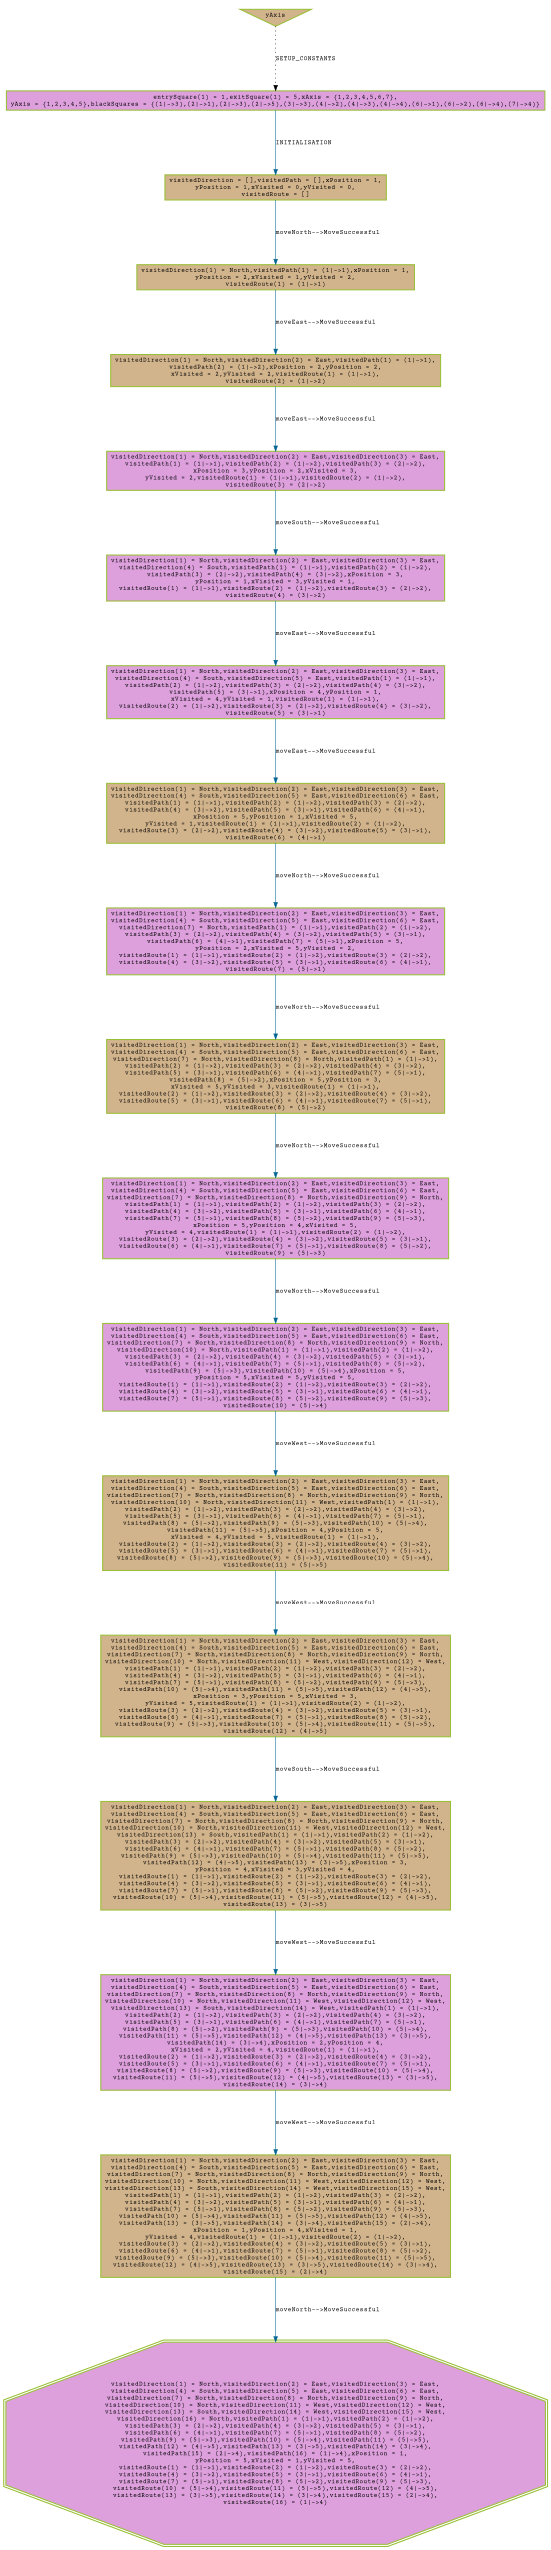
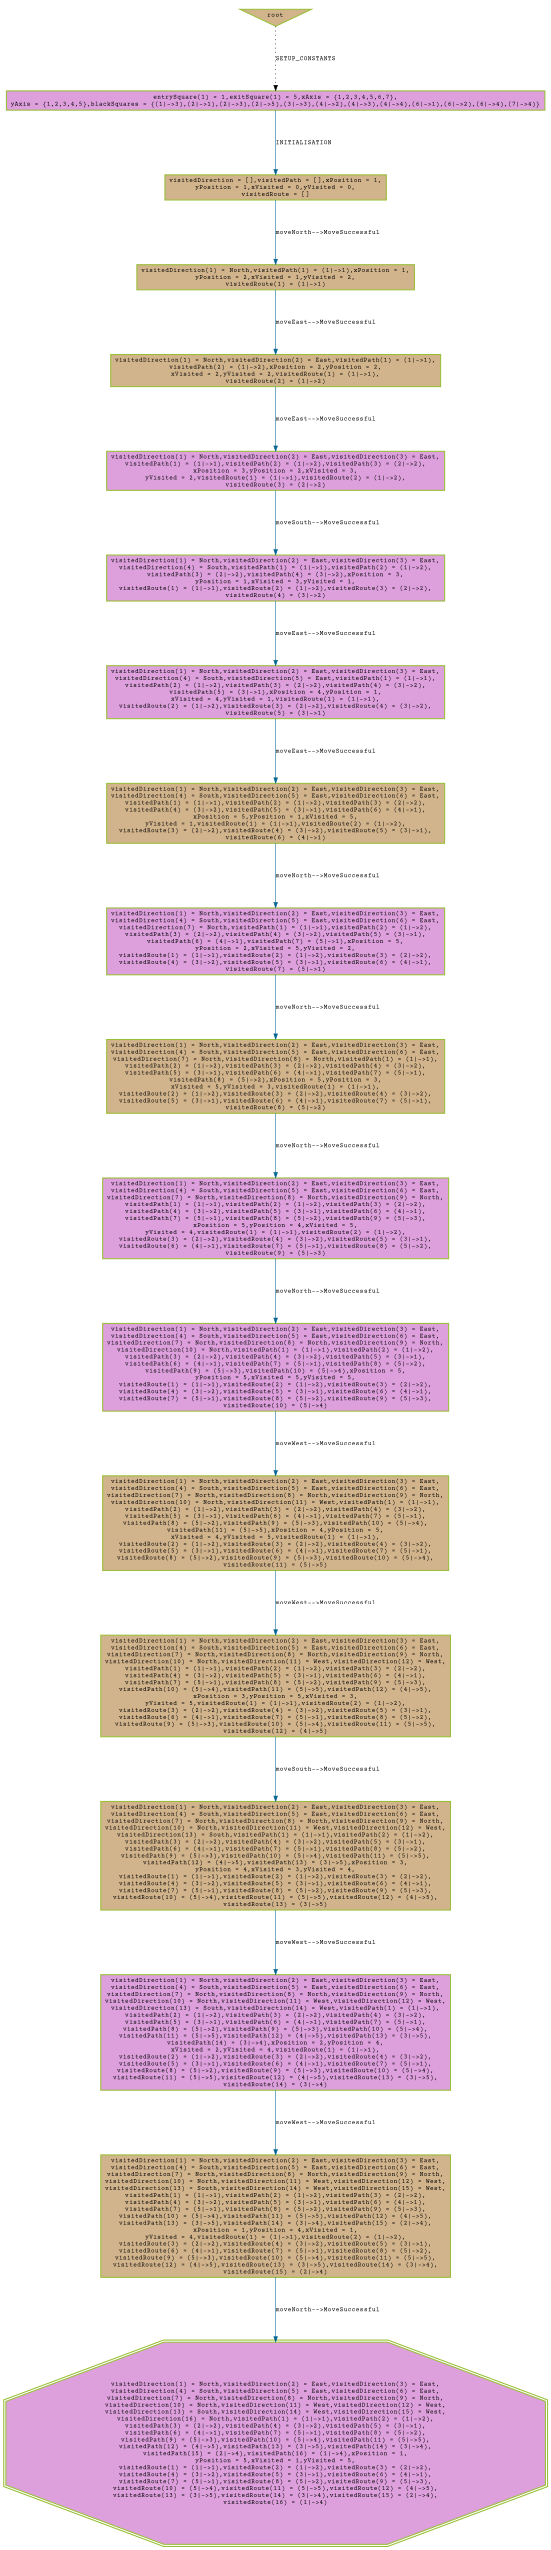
node "yAxis": label "yAxis" -> "root"
